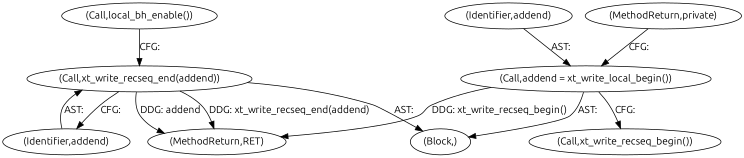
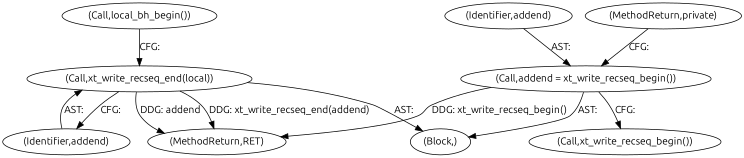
node "(Call,local_bh_enable())": label "(Call,local_bh_enable())" -> "(Call,local_bh_begin())"
node "(Call,xt_write_recseq_end(addend))": label "(Call,xt_write_recseq_end(addend))" -> "(Call,xt_write_recseq_end(local))"
node "(Call,addend = xt_write_local_begin())": label "(Call,addend = xt_write_local_begin())" -> "(Call,addend = xt_write_recseq_begin())"
